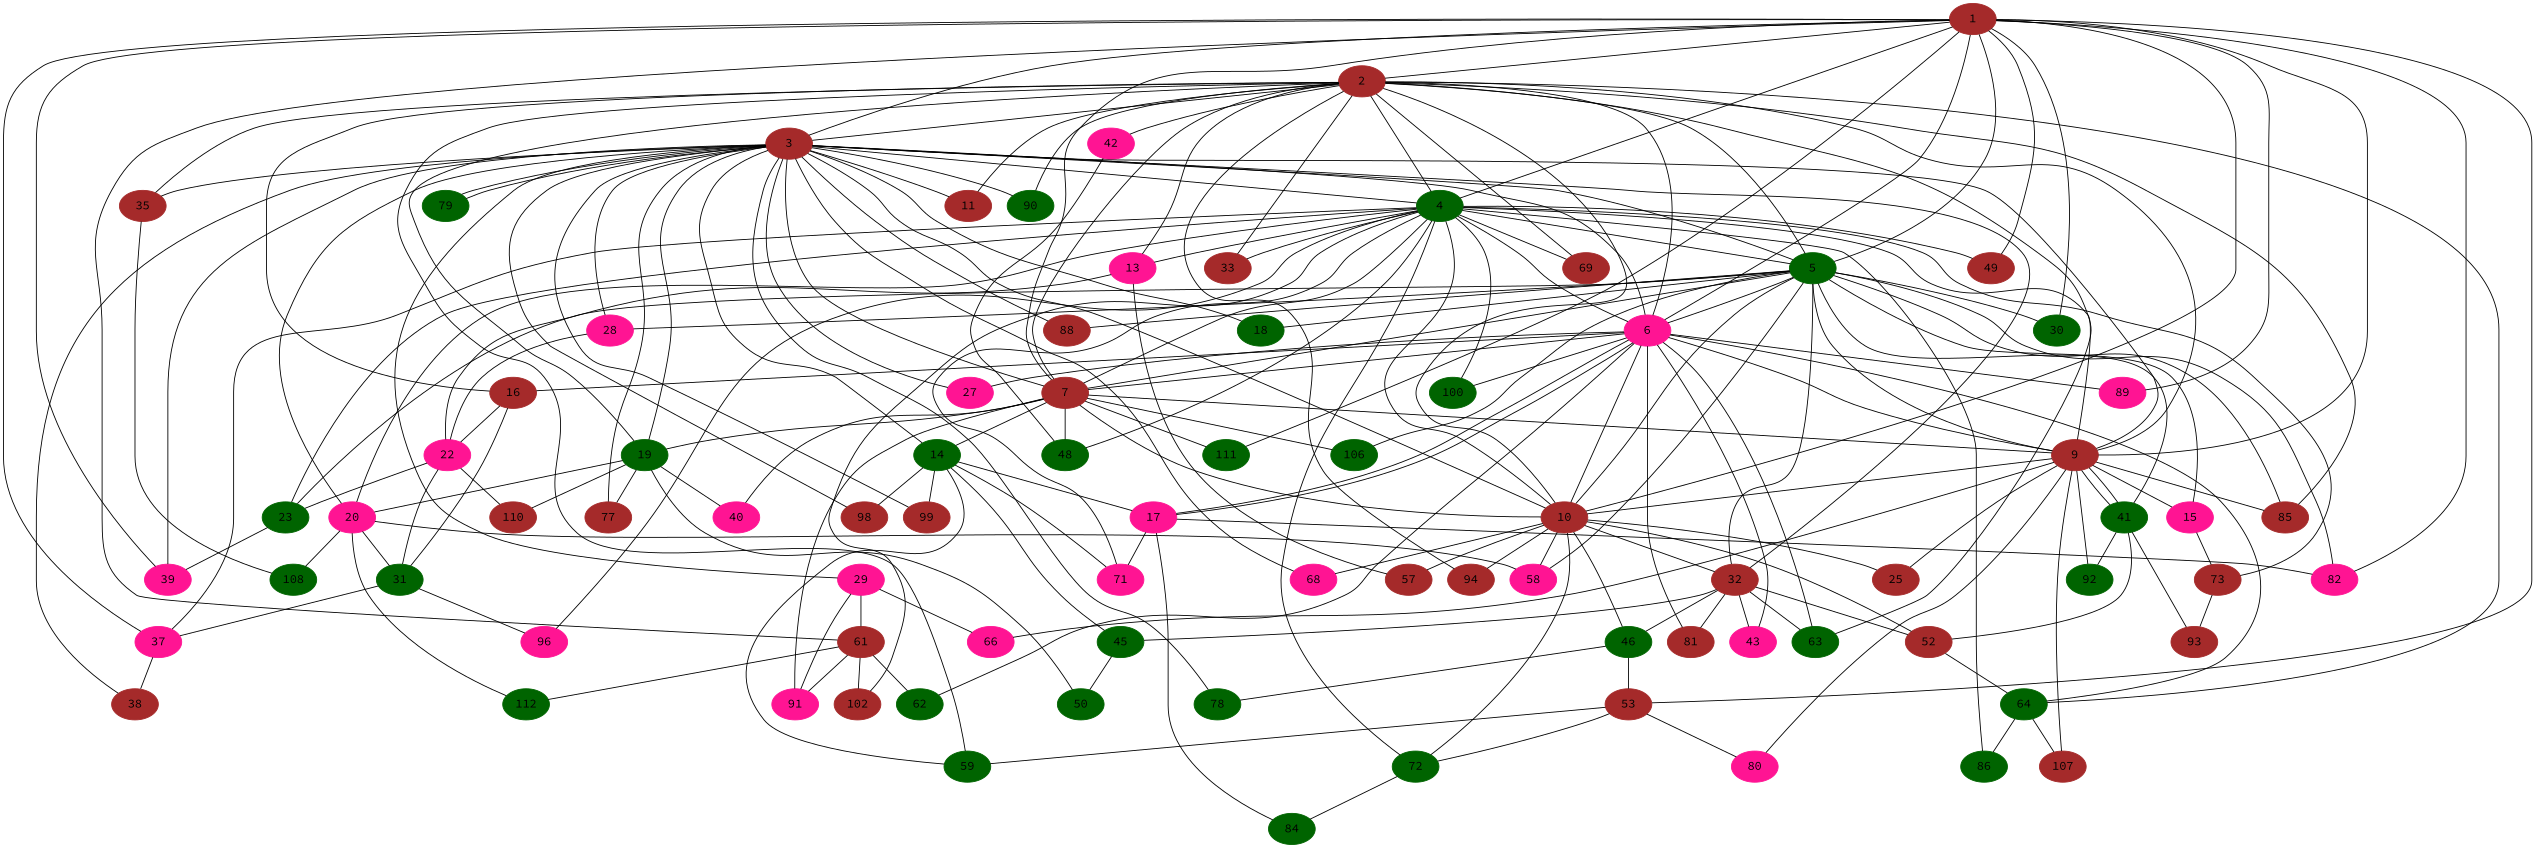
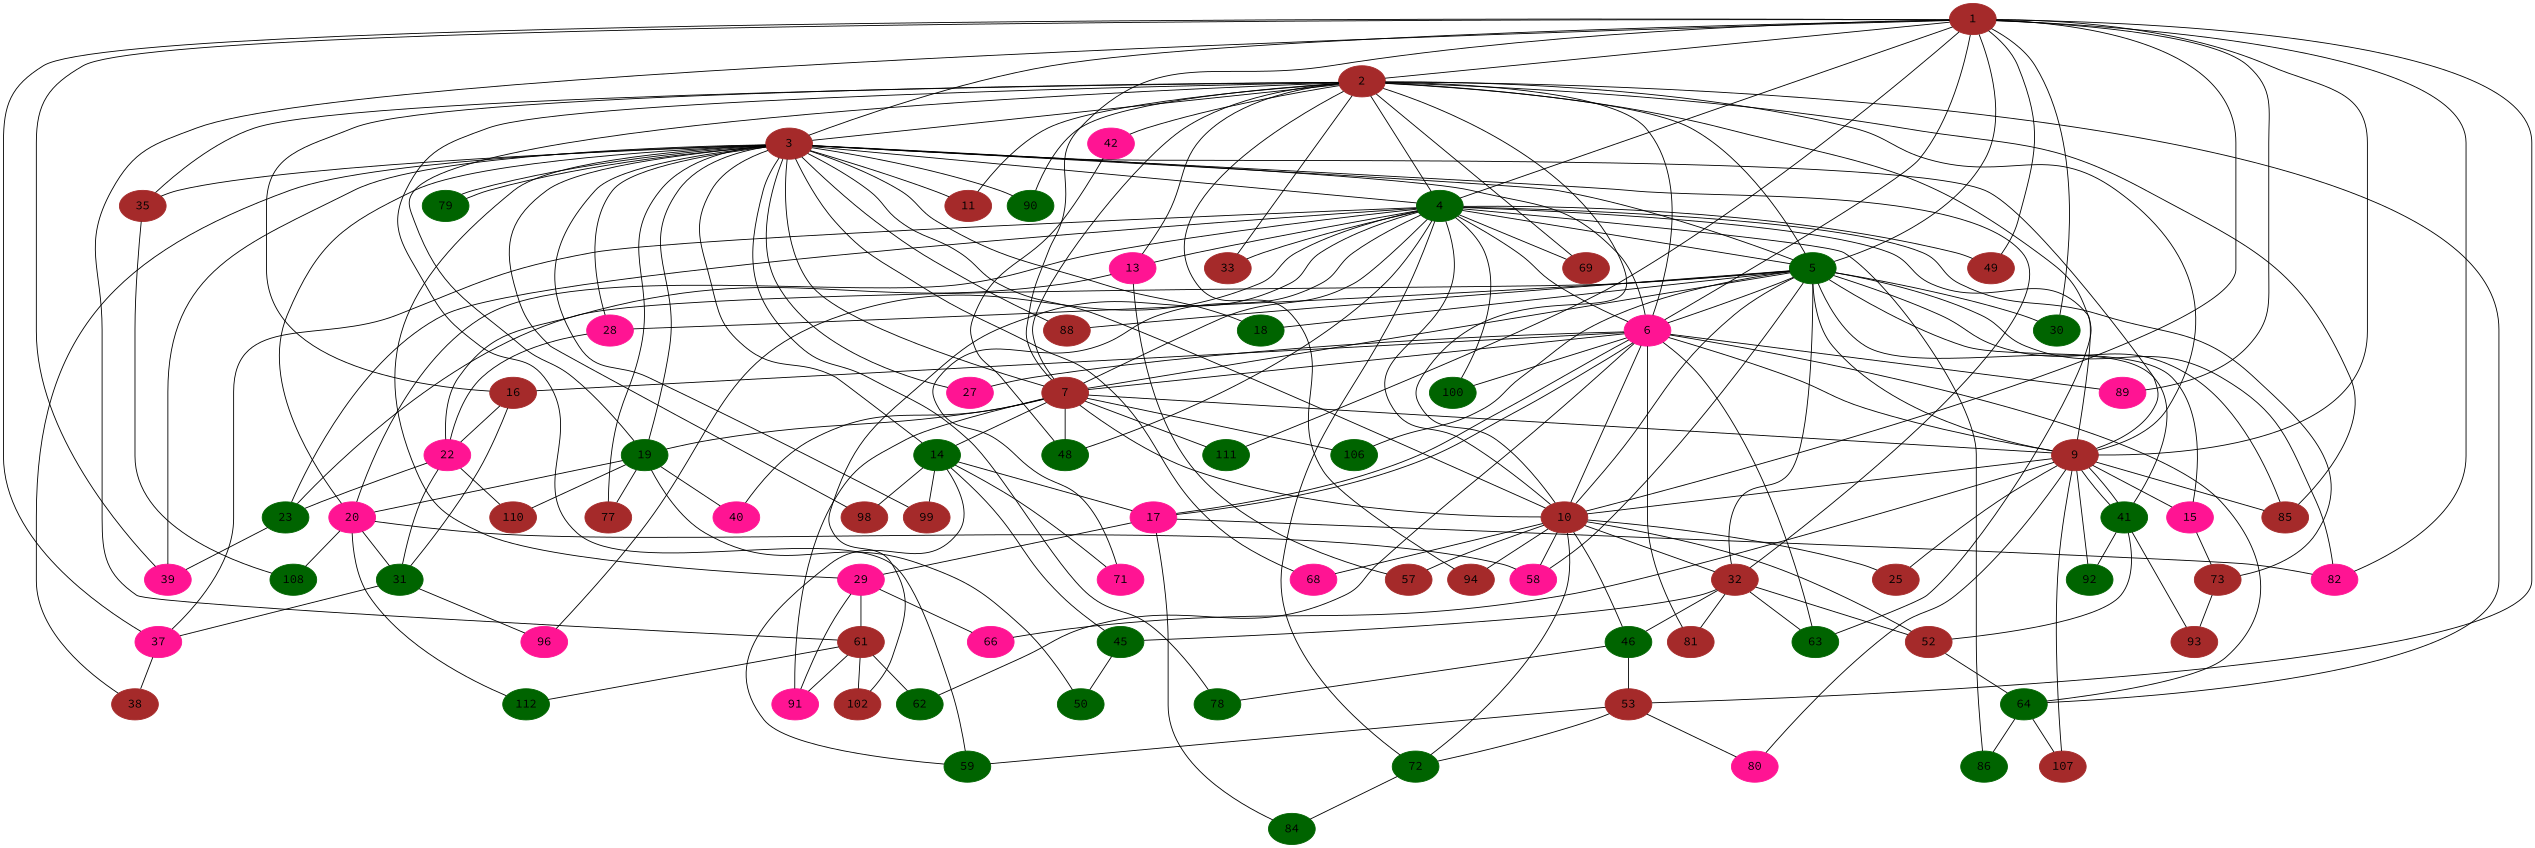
edge "17" -- "71": now "17" -- "29"
node "43": removed
